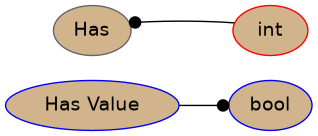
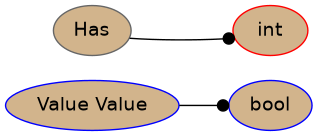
edge "int" -> "Has": reversed
node "Has Value": label "Has Value" -> "Value Value"
